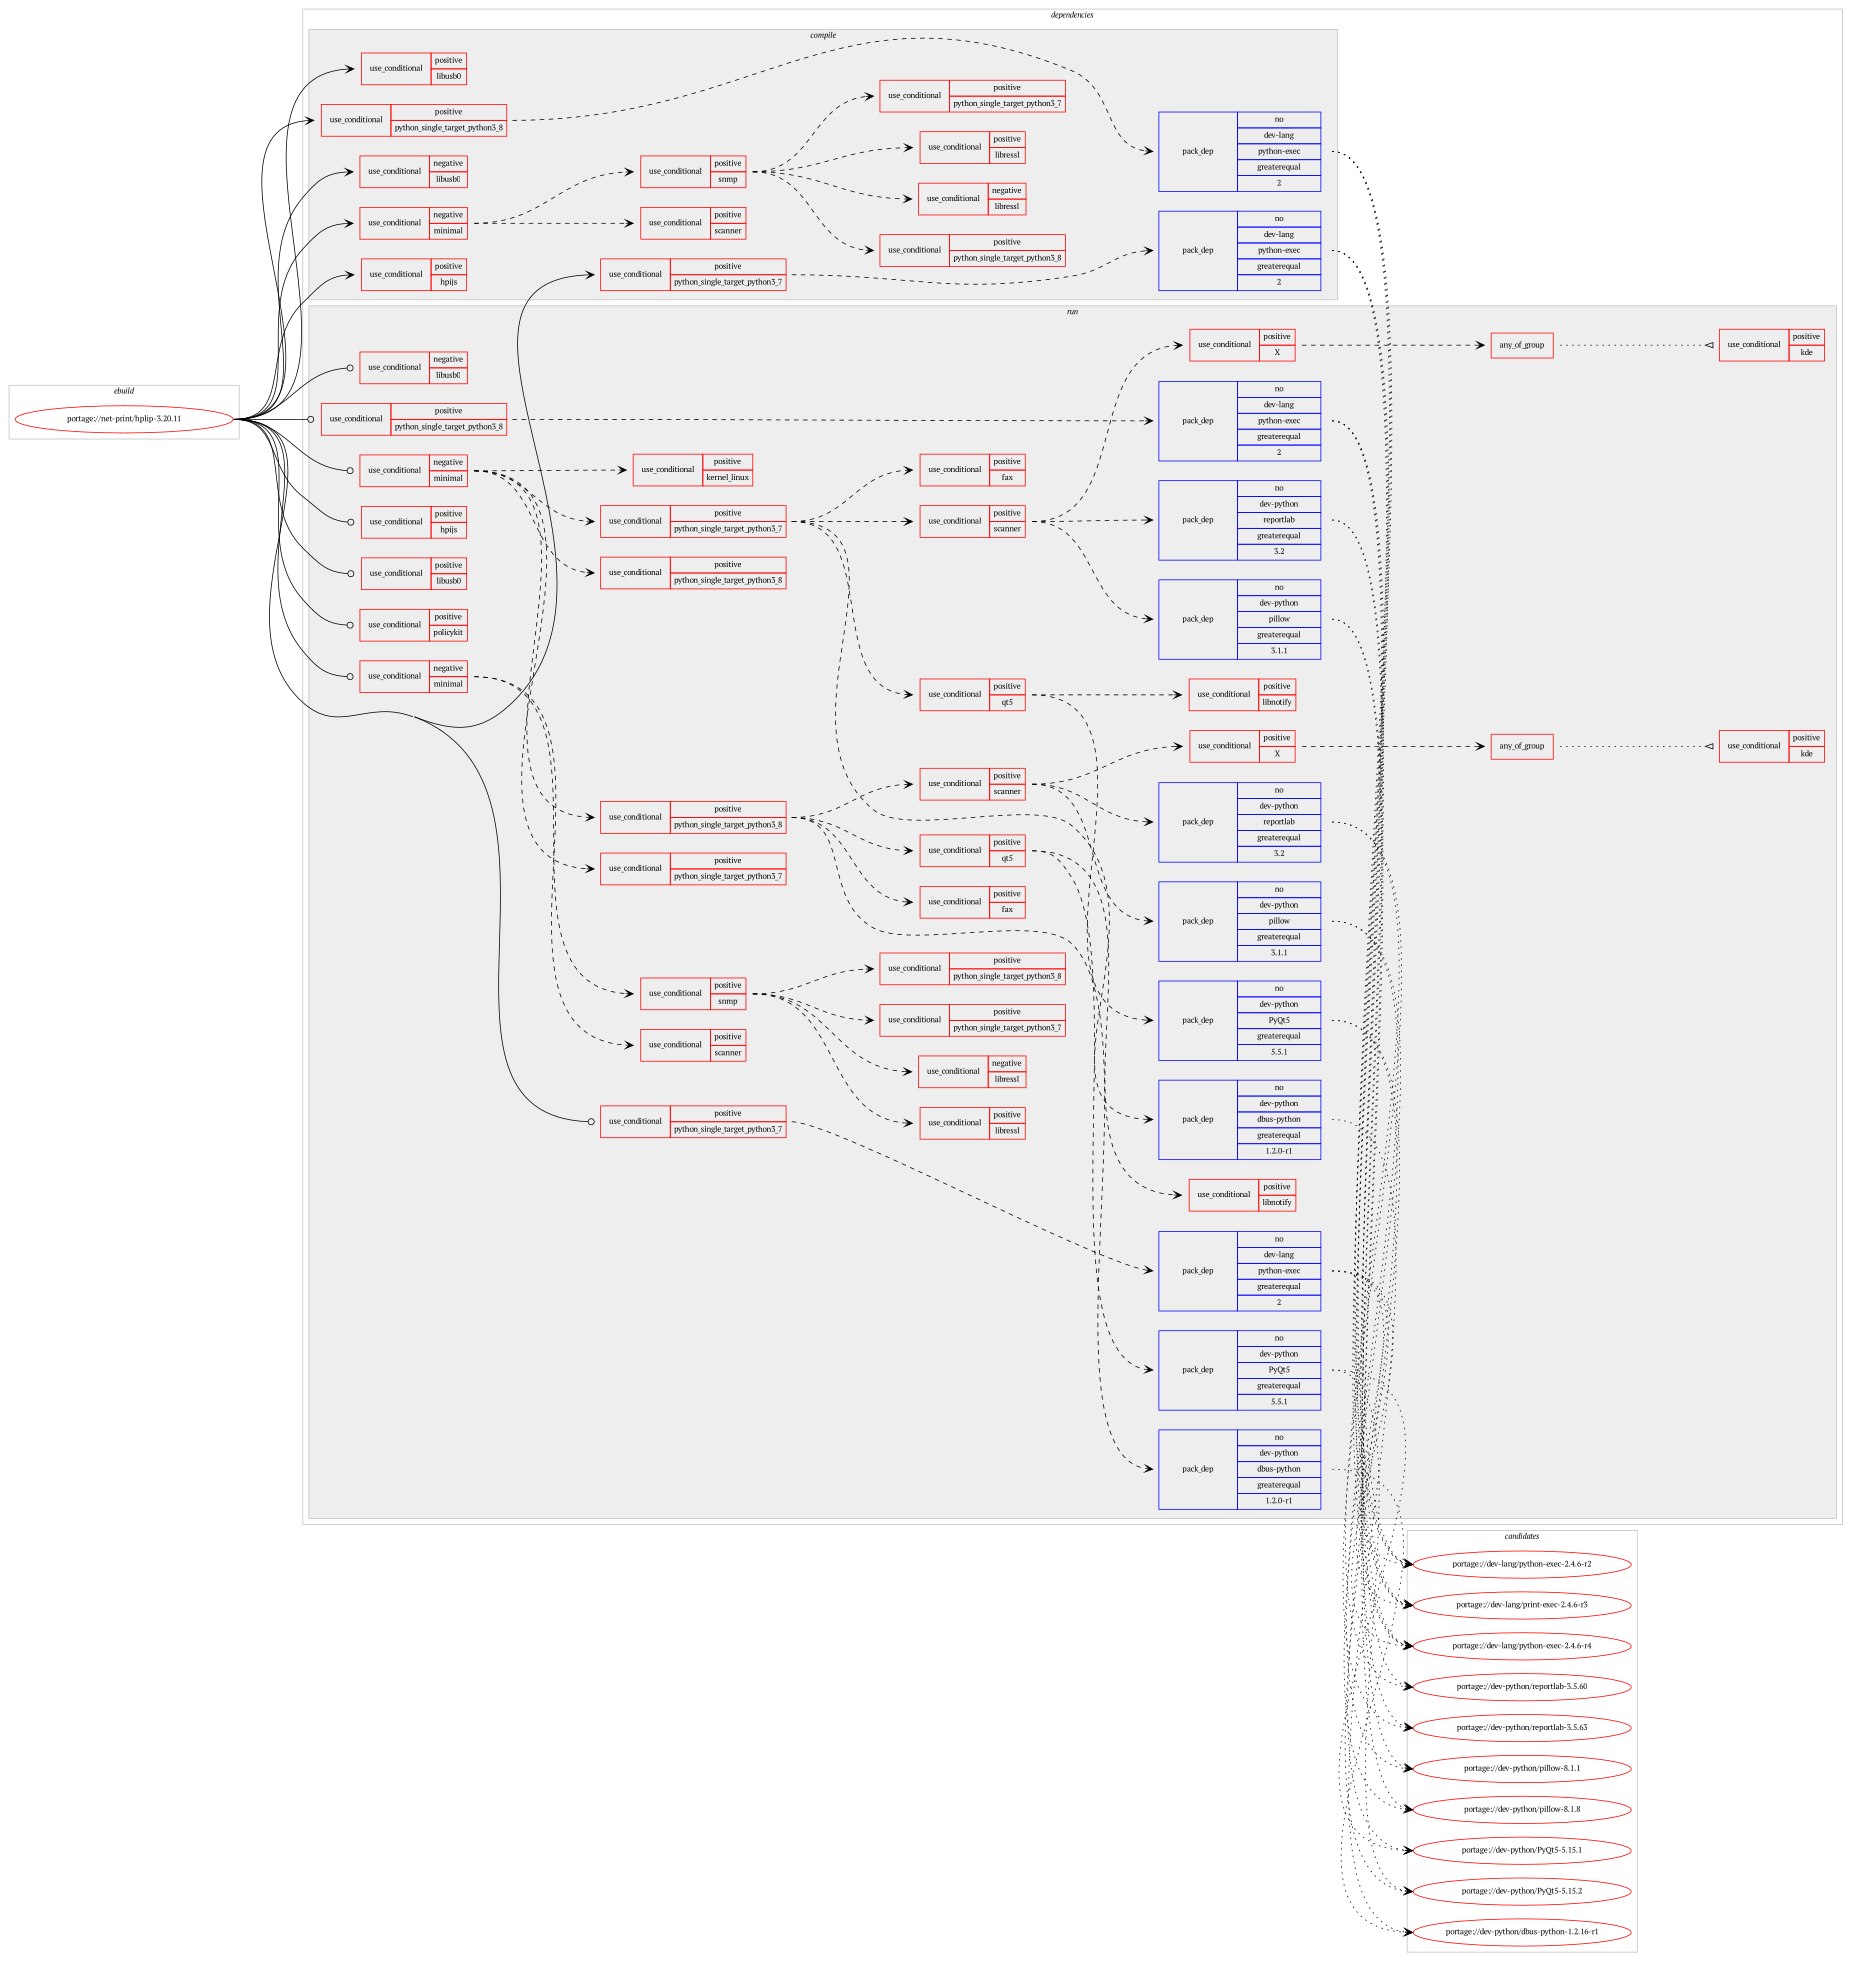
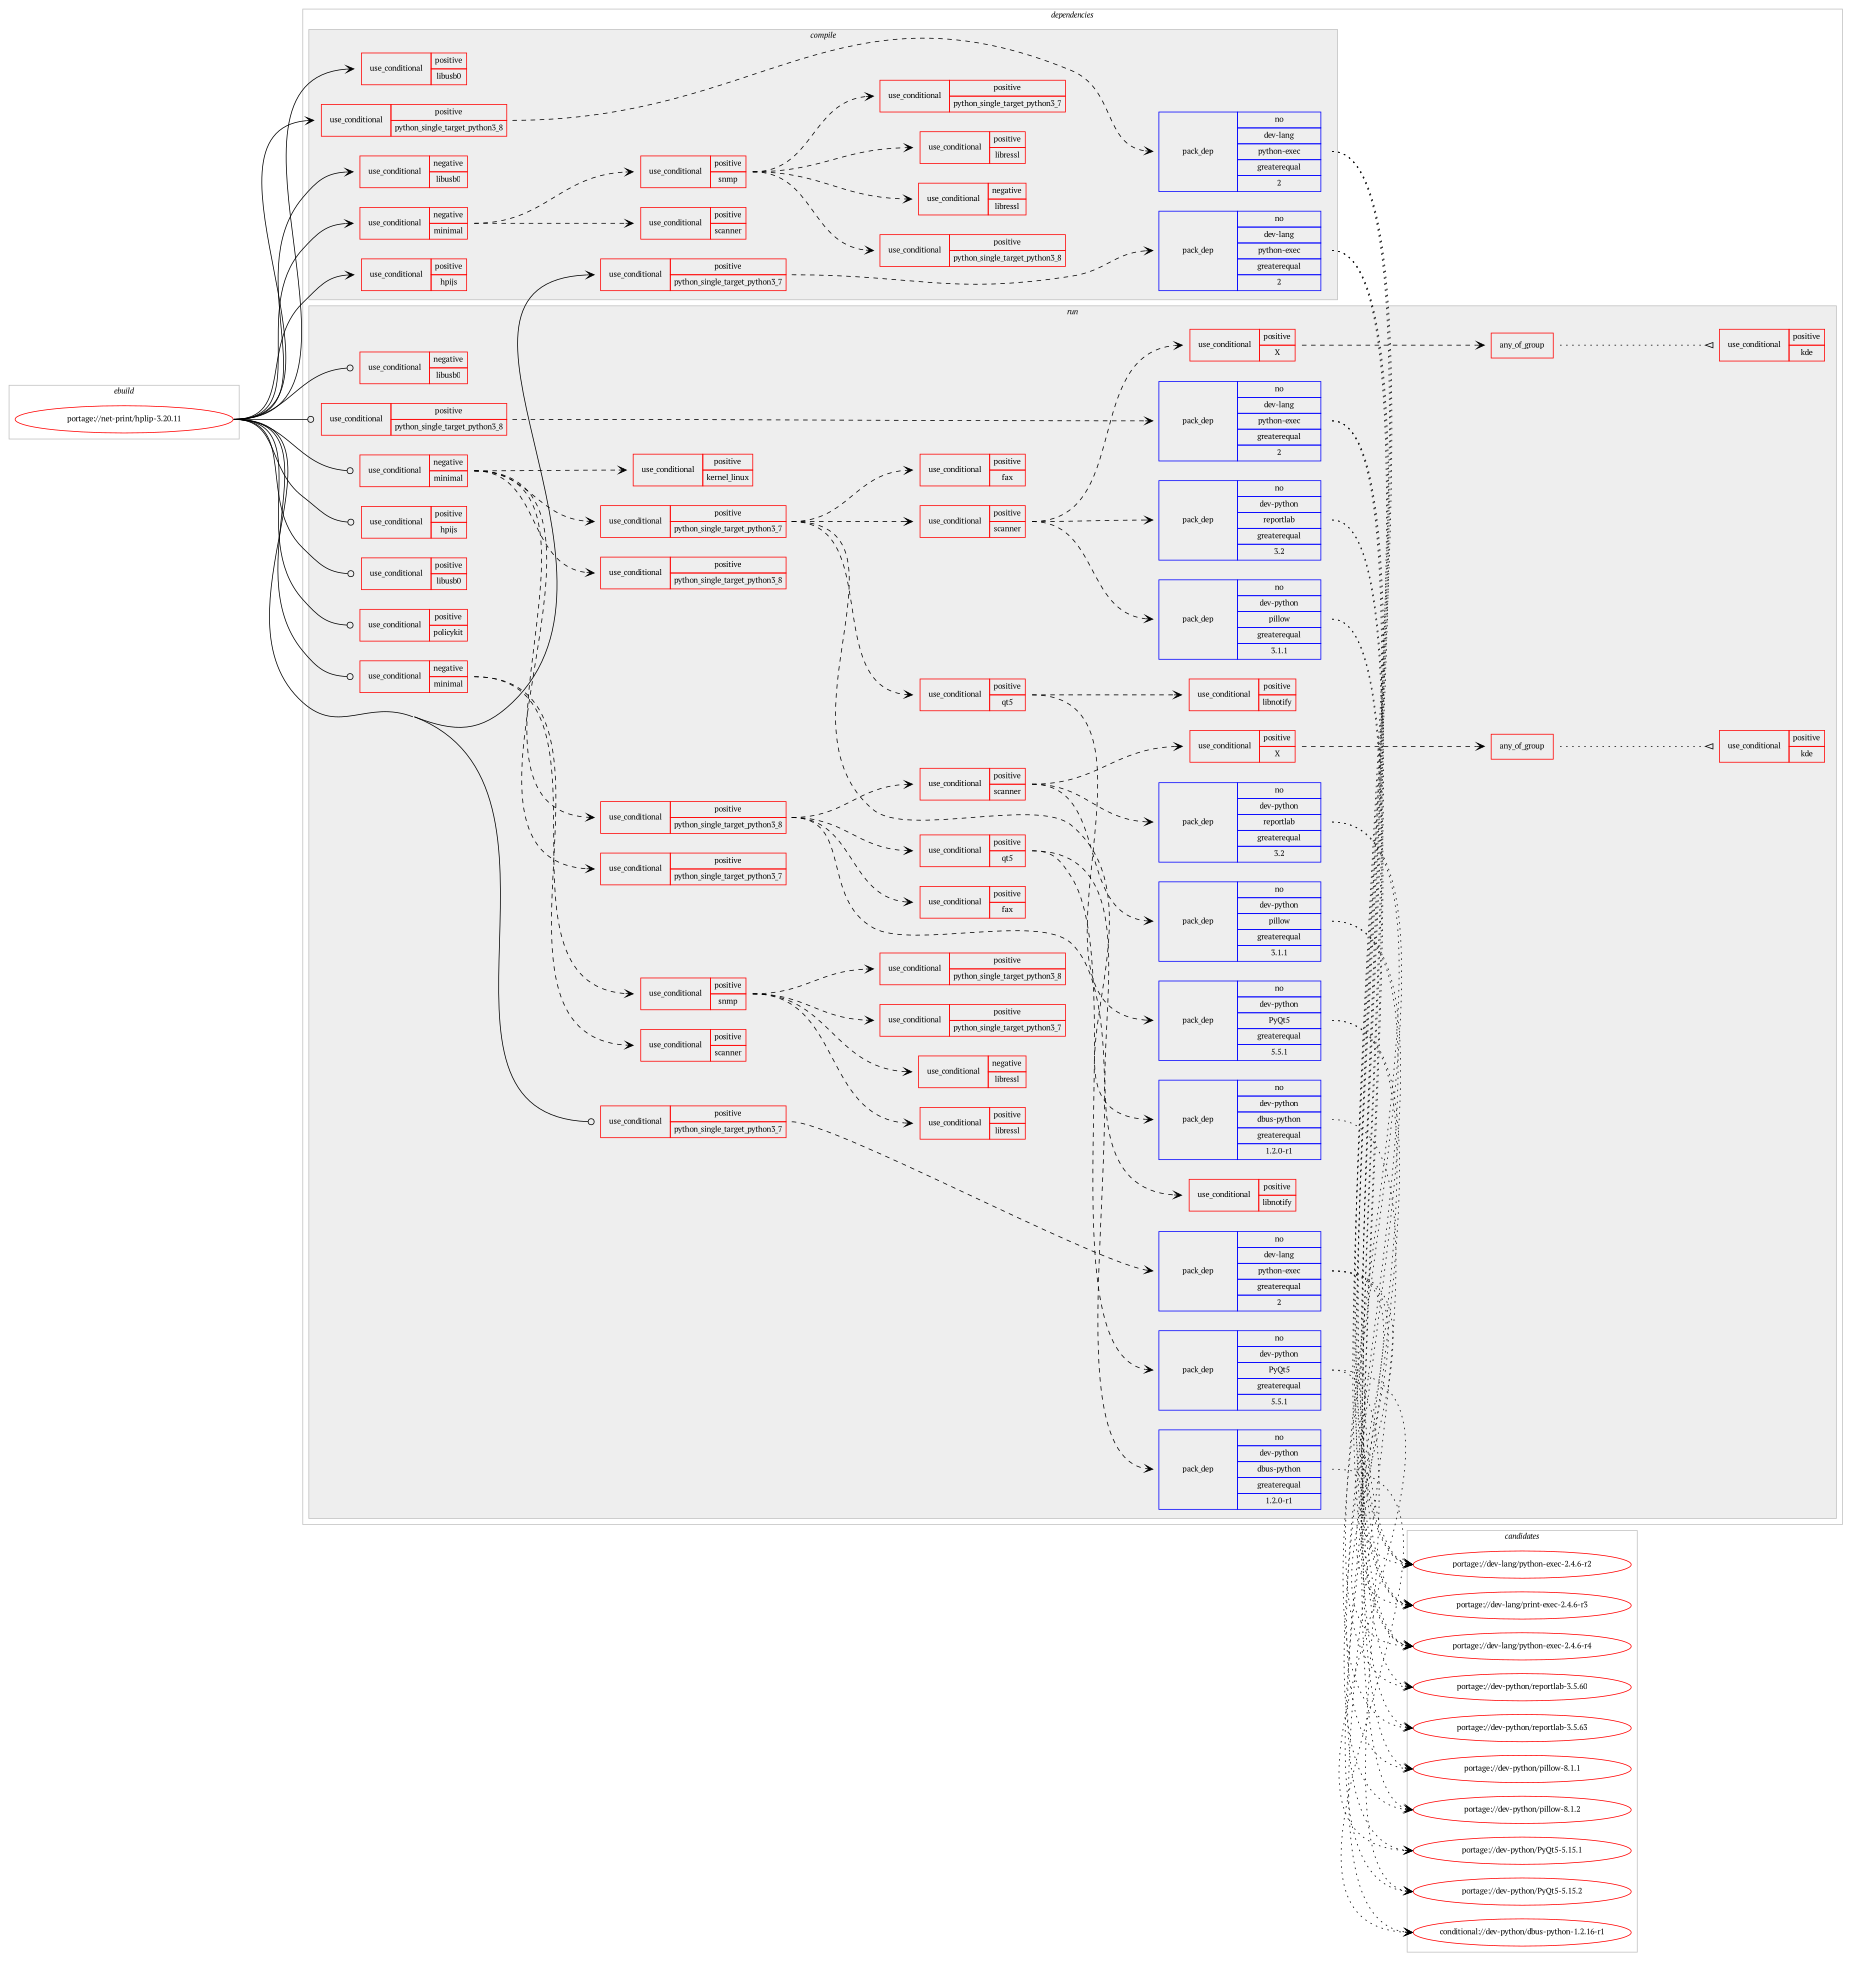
node "portage://dev-python/pillow-8.1.8": label "portage://dev-python/pillow-8.1.8" -> "portage://dev-python/pillow-8.1.2"
node "portage://dev-python/dbus-python-1.2.16-r1": label "portage://dev-python/dbus-python-1.2.16-r1" -> "conditional://dev-python/dbus-python-1.2.16-r1"
